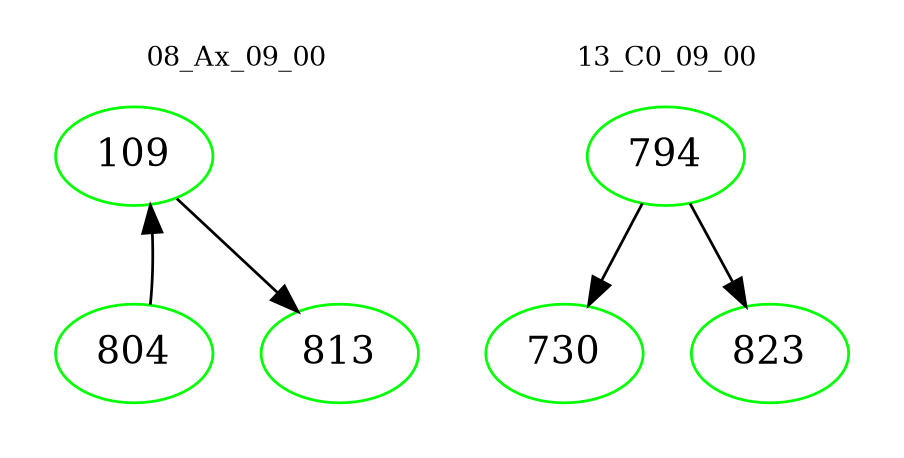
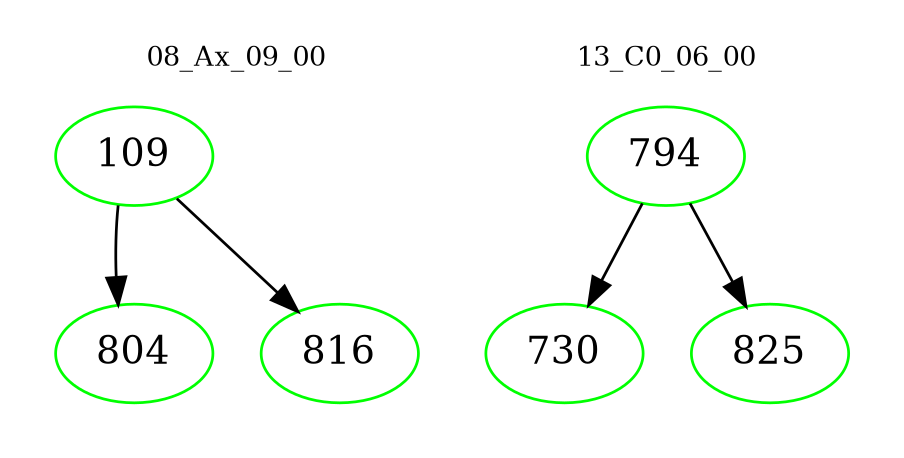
cluster "13_C0_09_00": label "13_C0_09_00" -> "13_C0_06_00"
edge "804" -> "109": reversed
node "813": label "813" -> "816"
node "823": label "823" -> "825"
